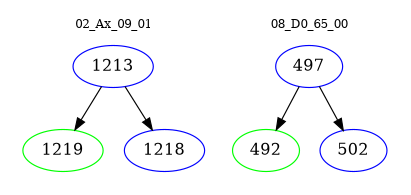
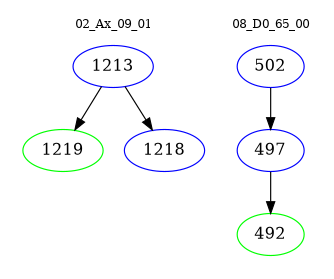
edge "497" -> "502": reversed
